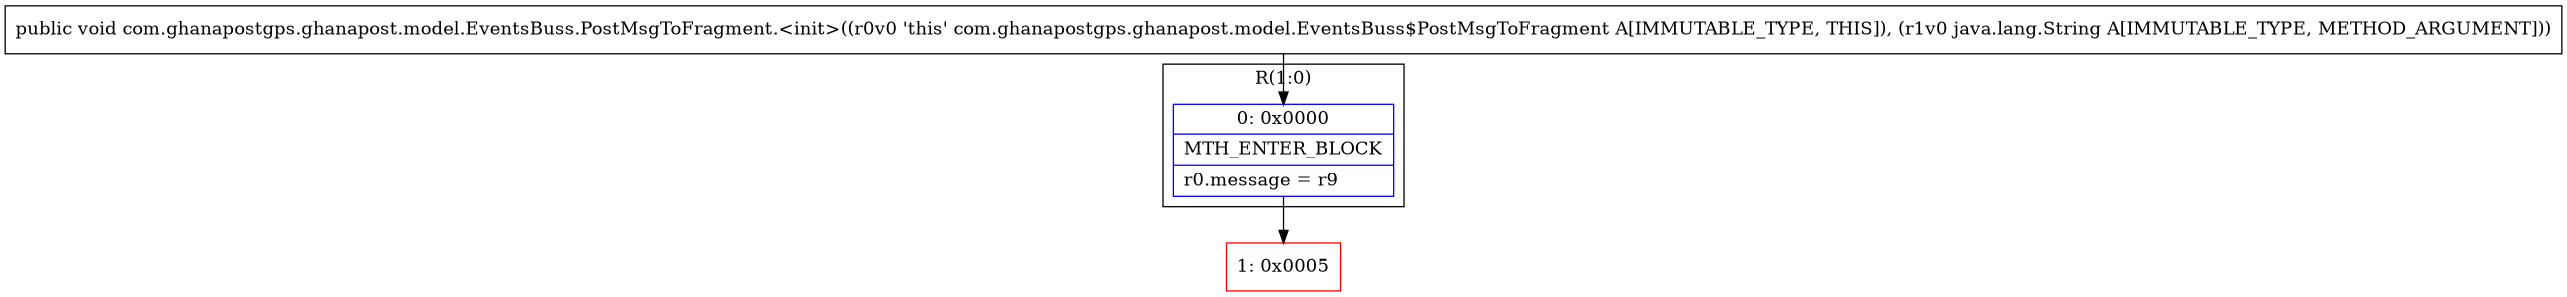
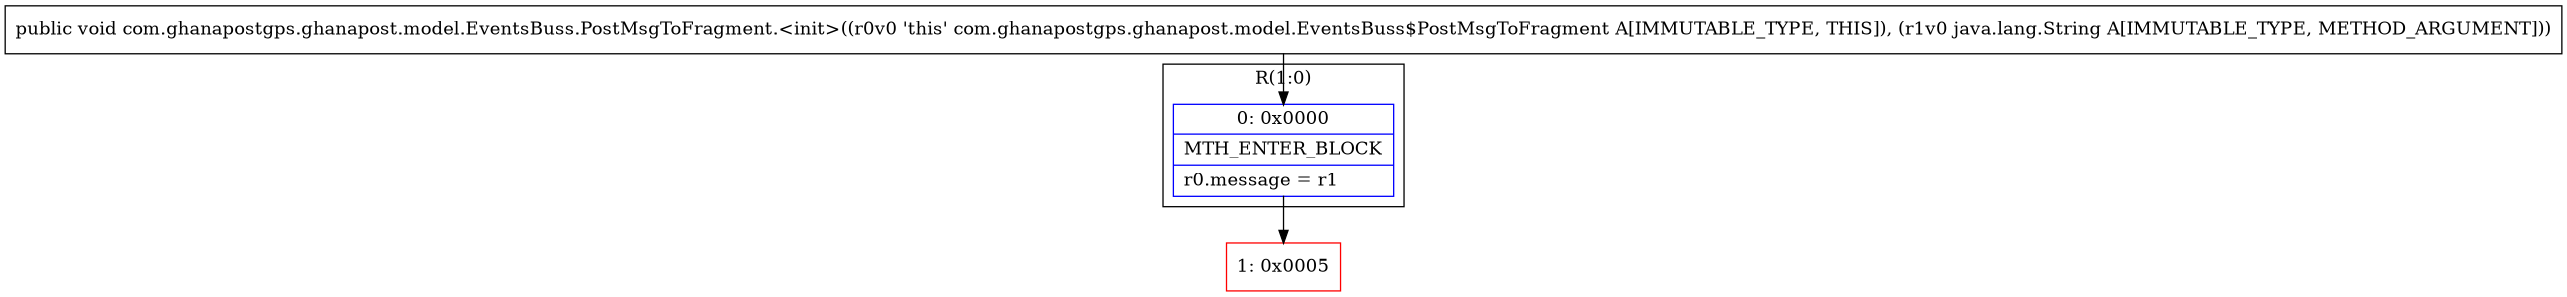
node "0: 0x0000": text "r0.message = r9" -> "r0.message = r1"
